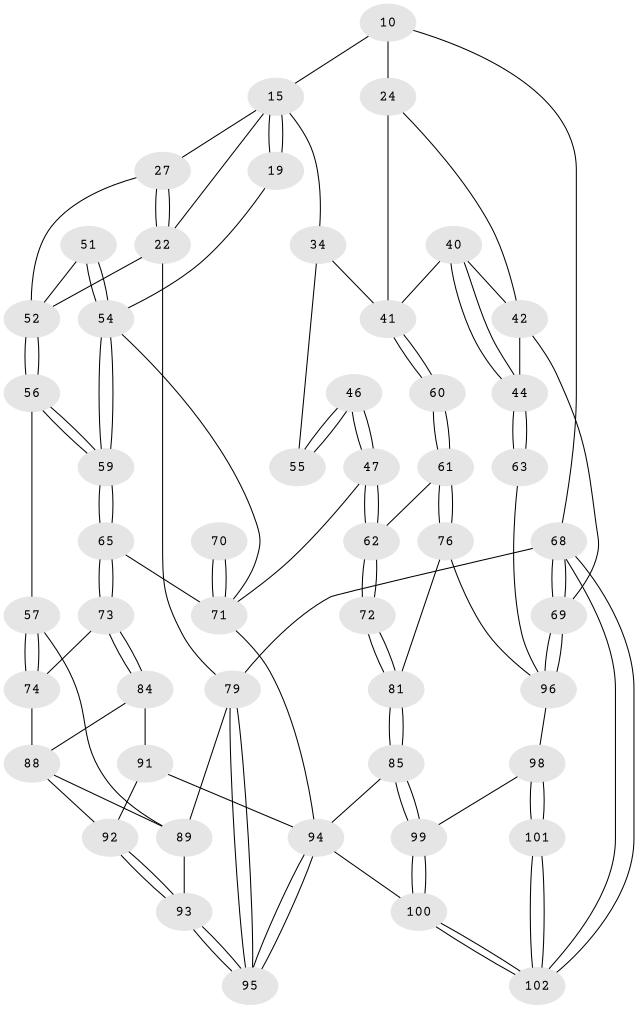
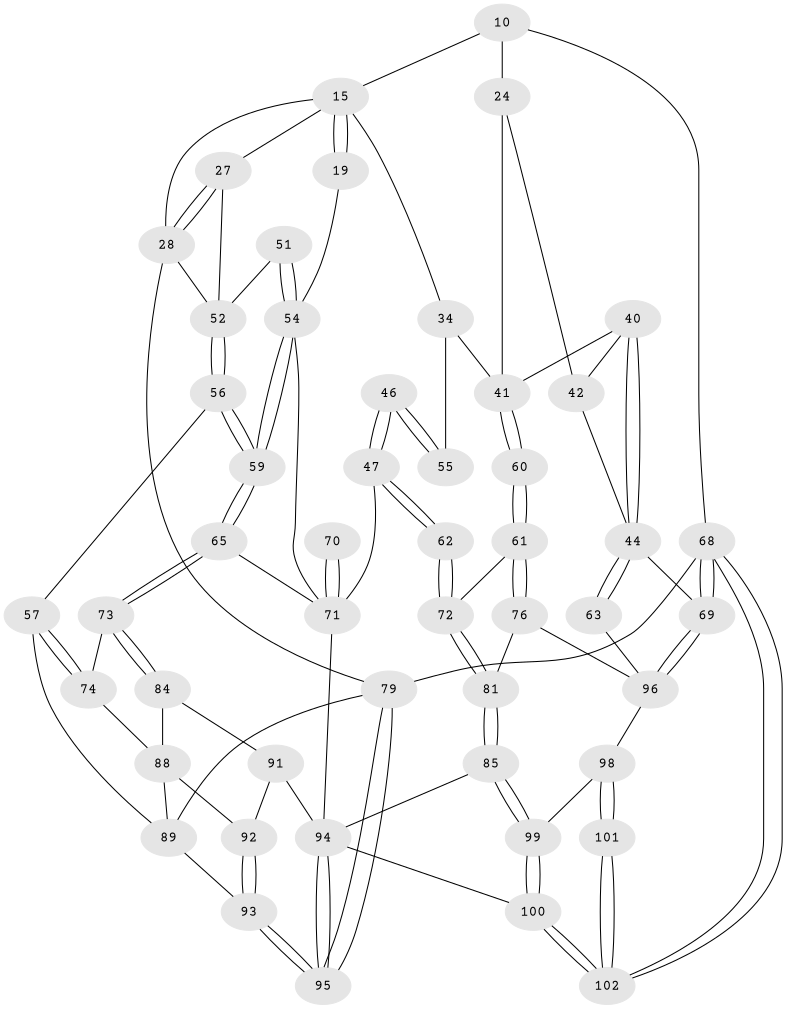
node "22": label "22" -> "28"
edge "42" -- "69": now "44" -- "69"
edge "61" -- "62": now "61" -- "72"
